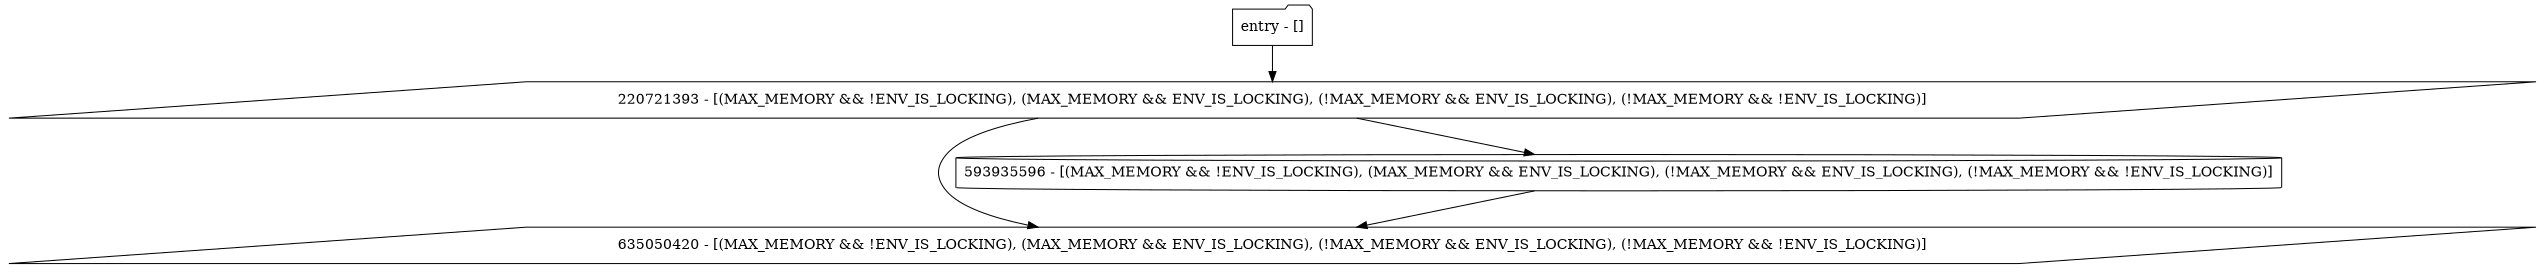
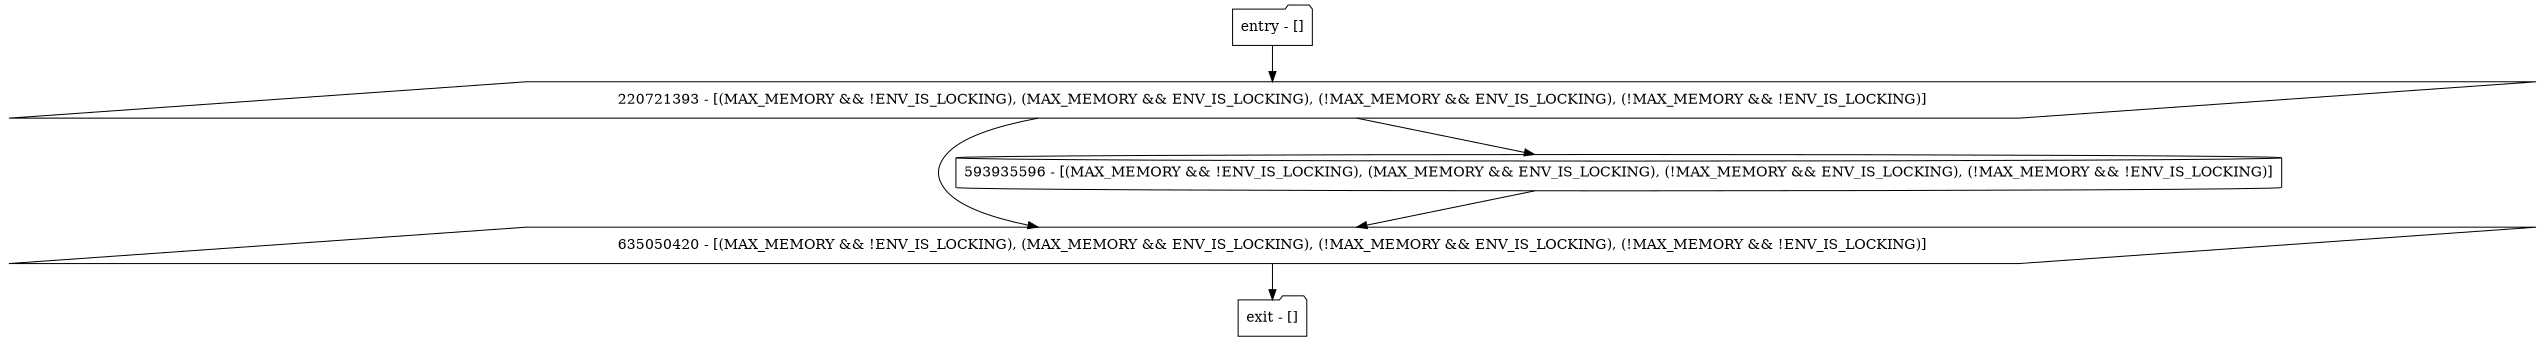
node "exit - []": added
